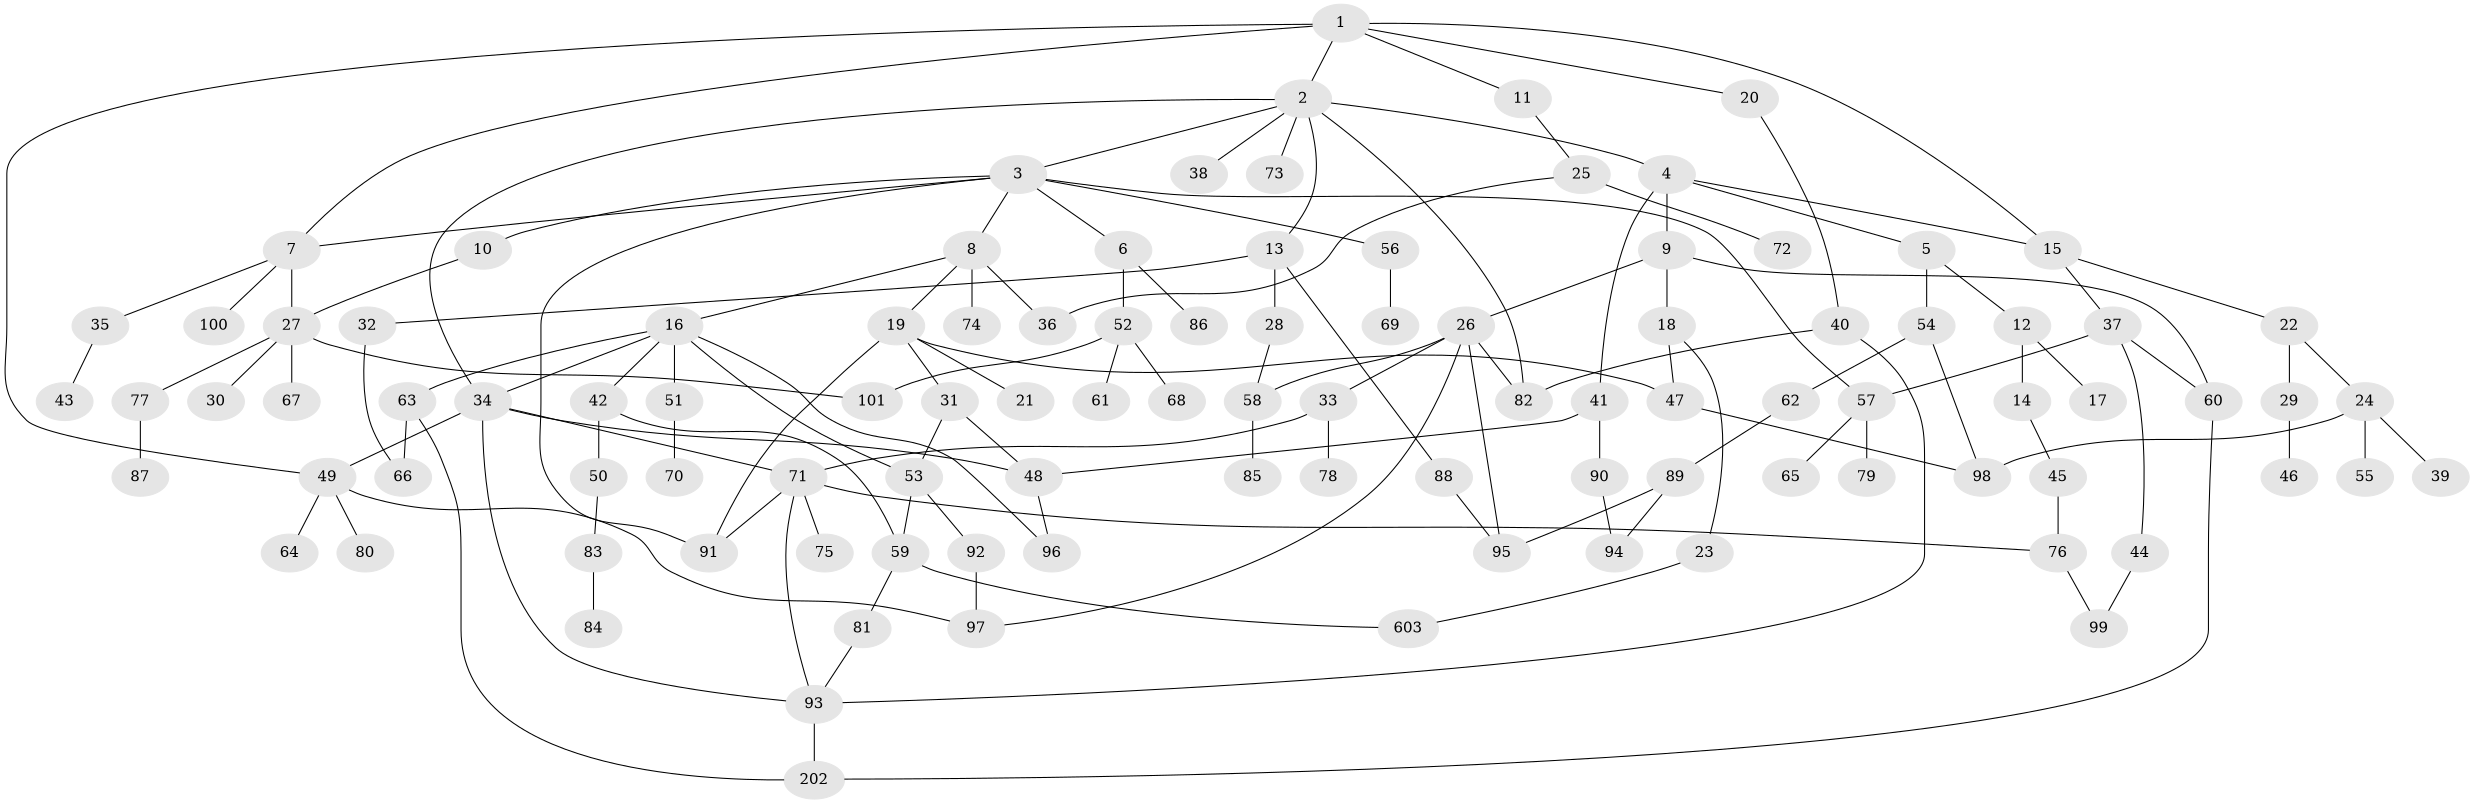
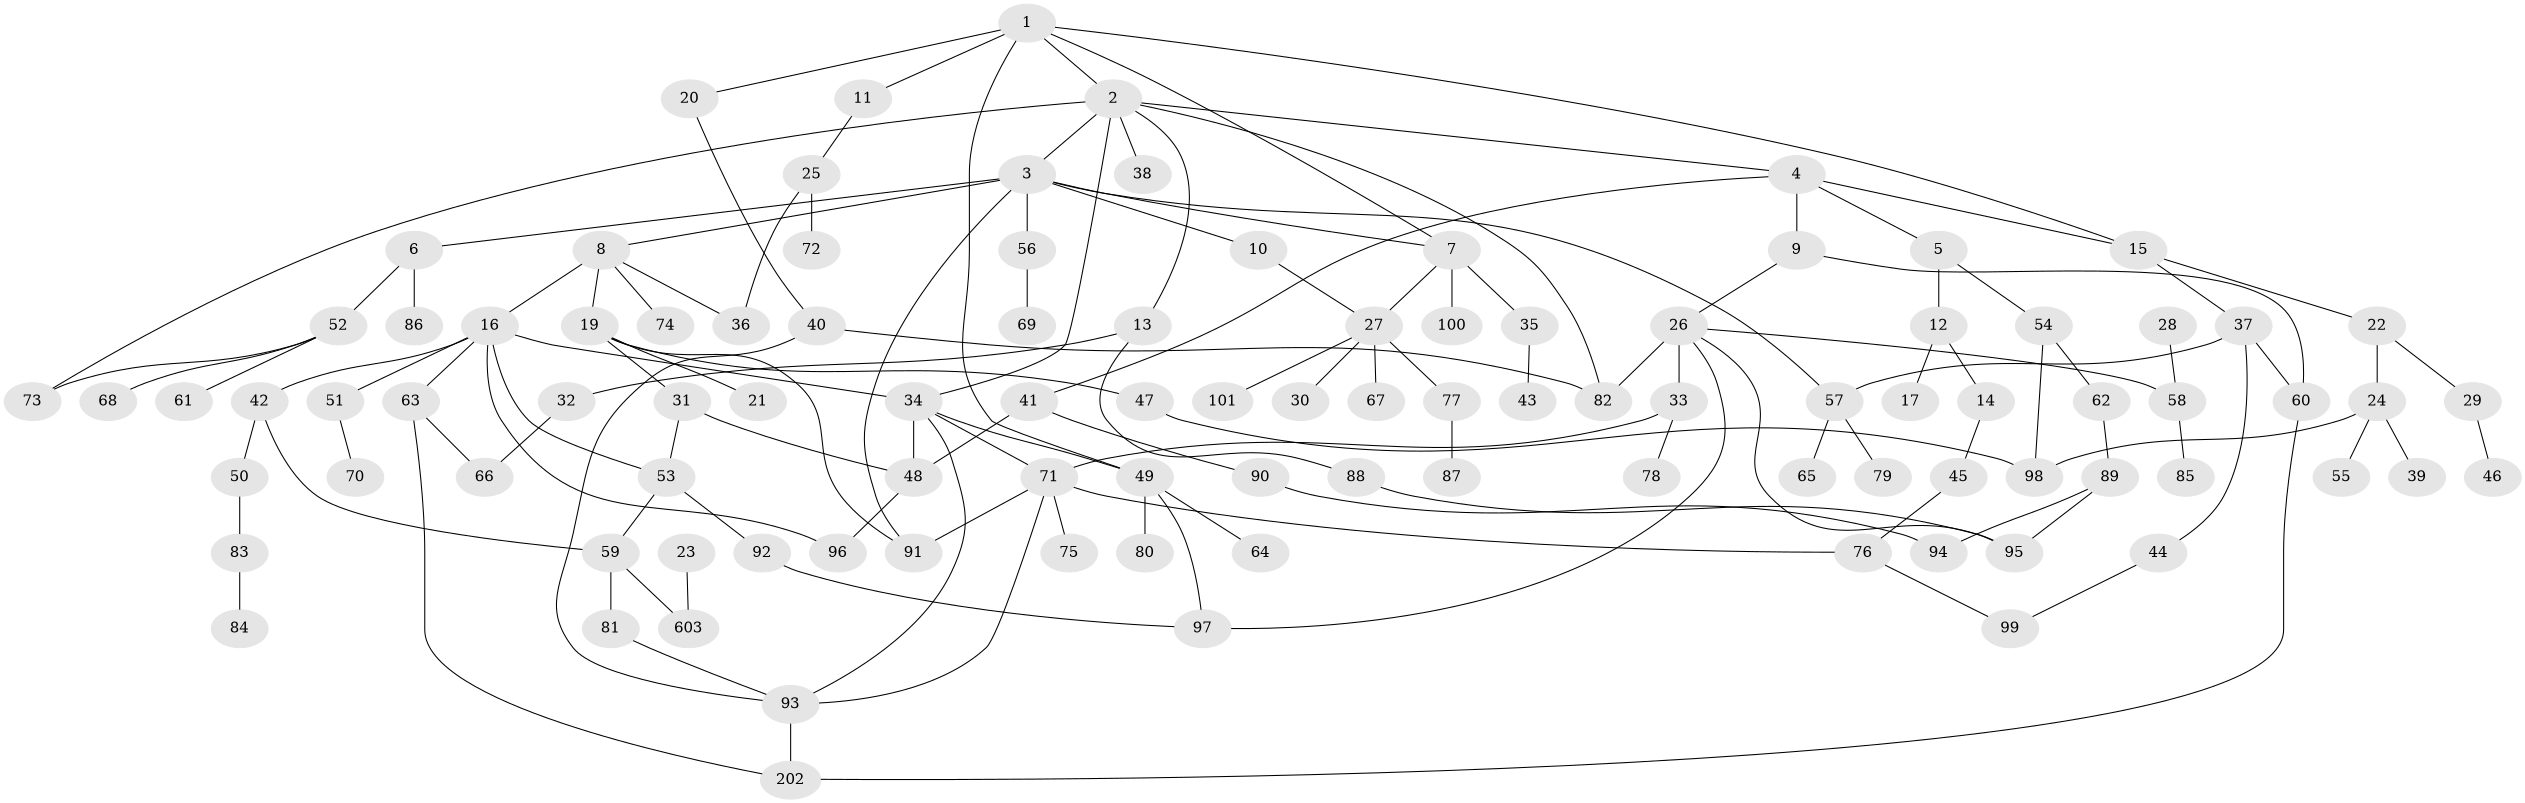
edge "13" -- "28": removed
node "18": removed
edge "52" -- "101": now "52" -- "73"
